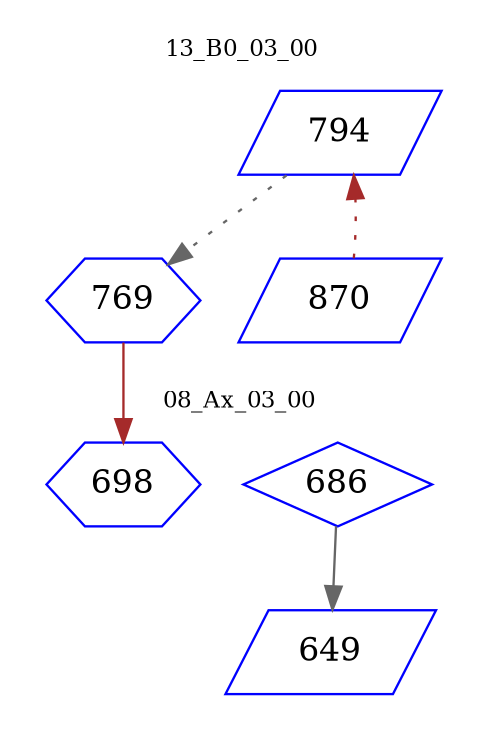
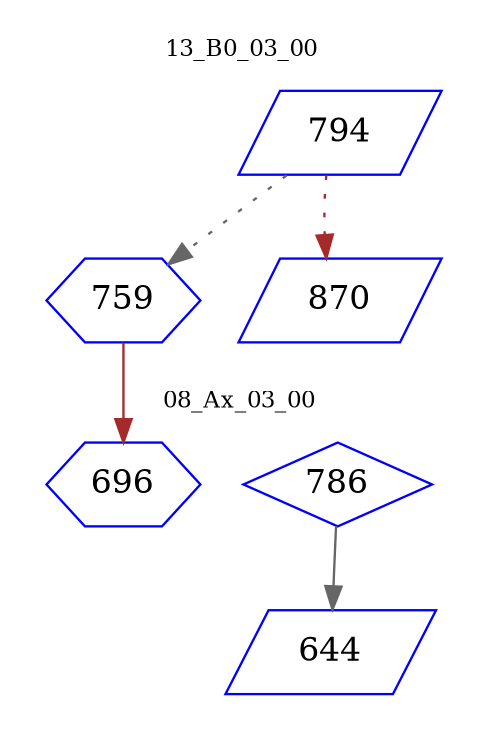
edge "870" -> "794": reversed
node "769": label "769" -> "759"
node "698": label "698" -> "696"
node "686": label "686" -> "786"
node "649": label "649" -> "644"
